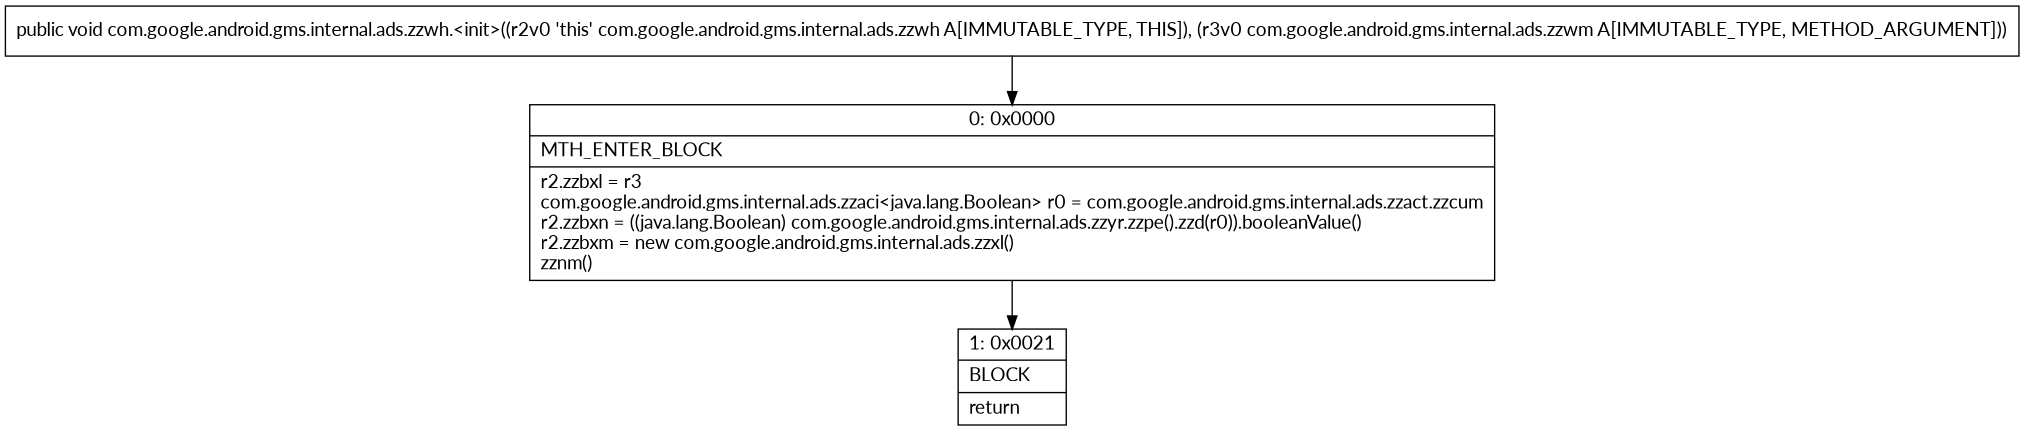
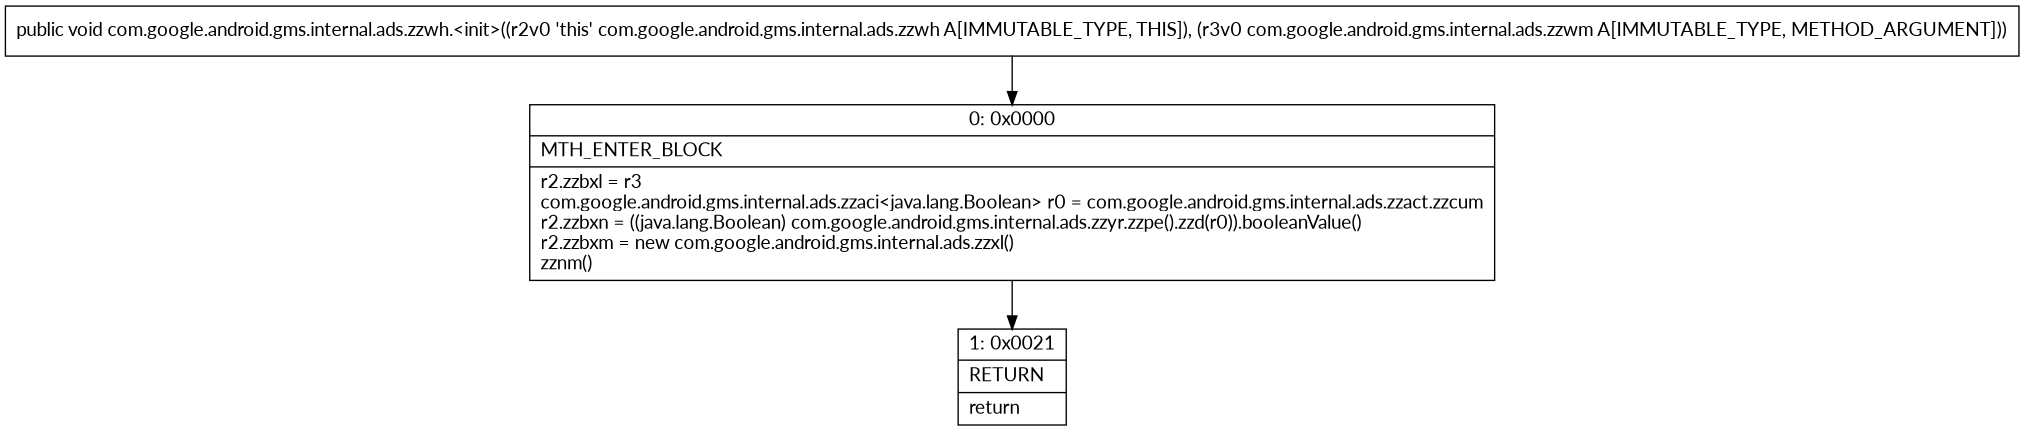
node "1: 0x0021": text "BLOCK" -> "RETURN"
